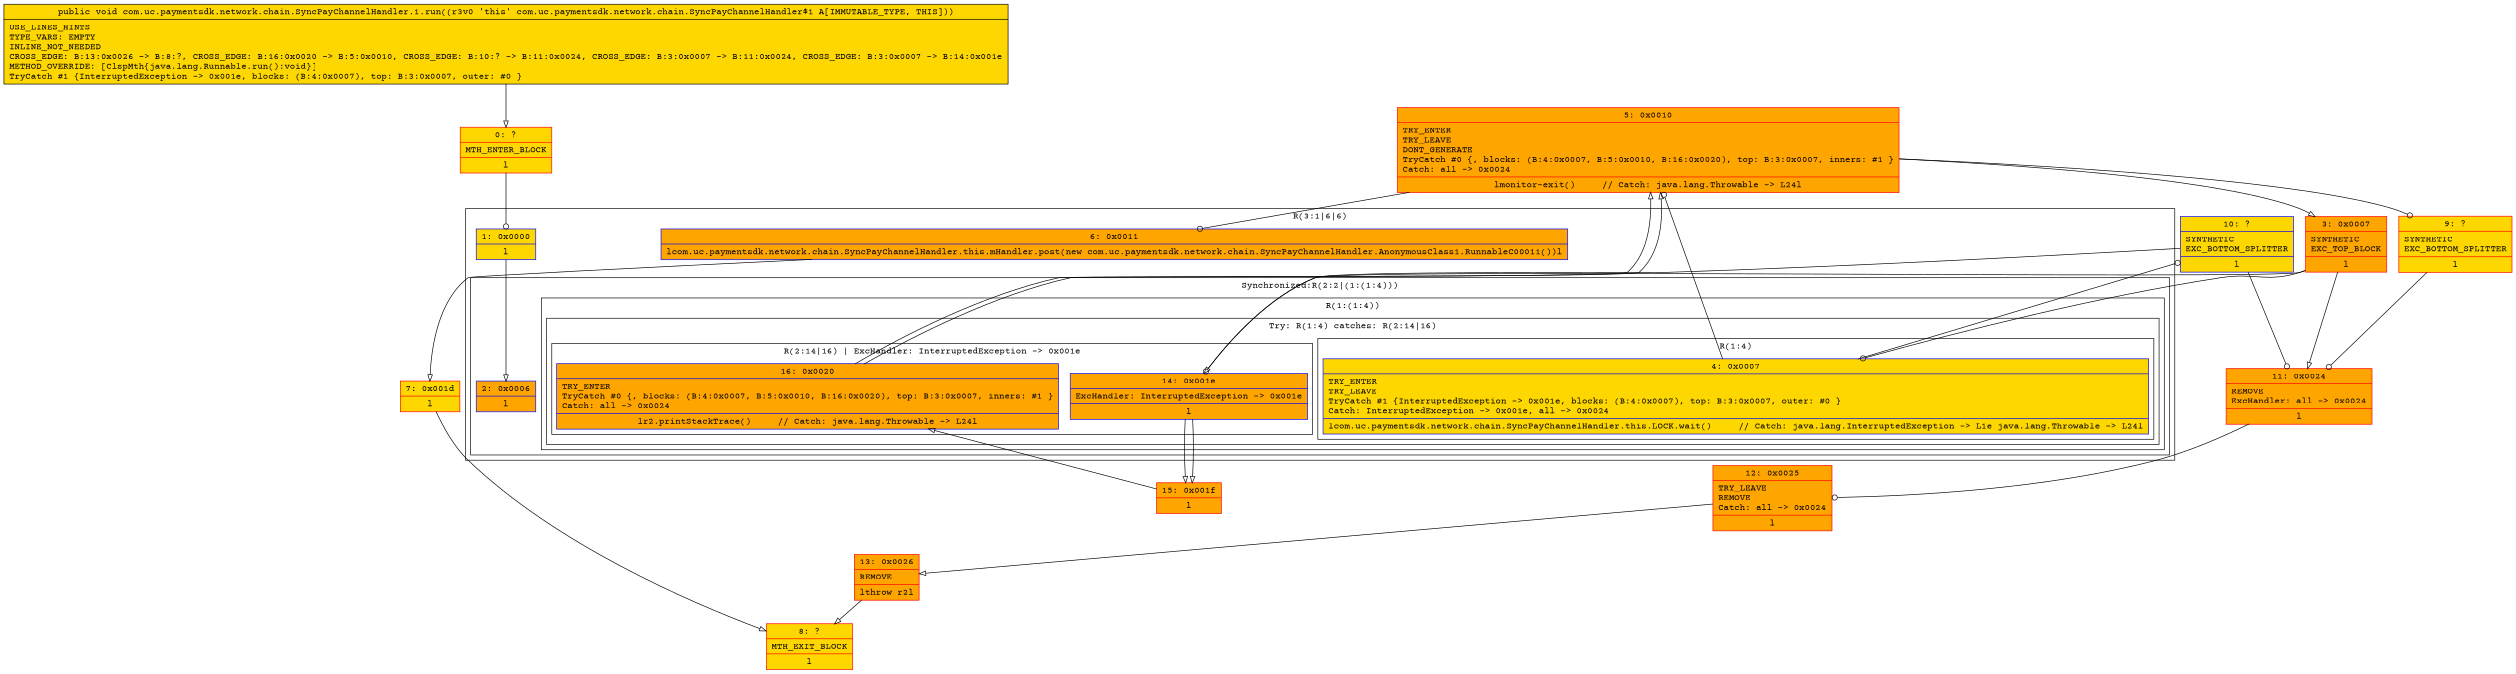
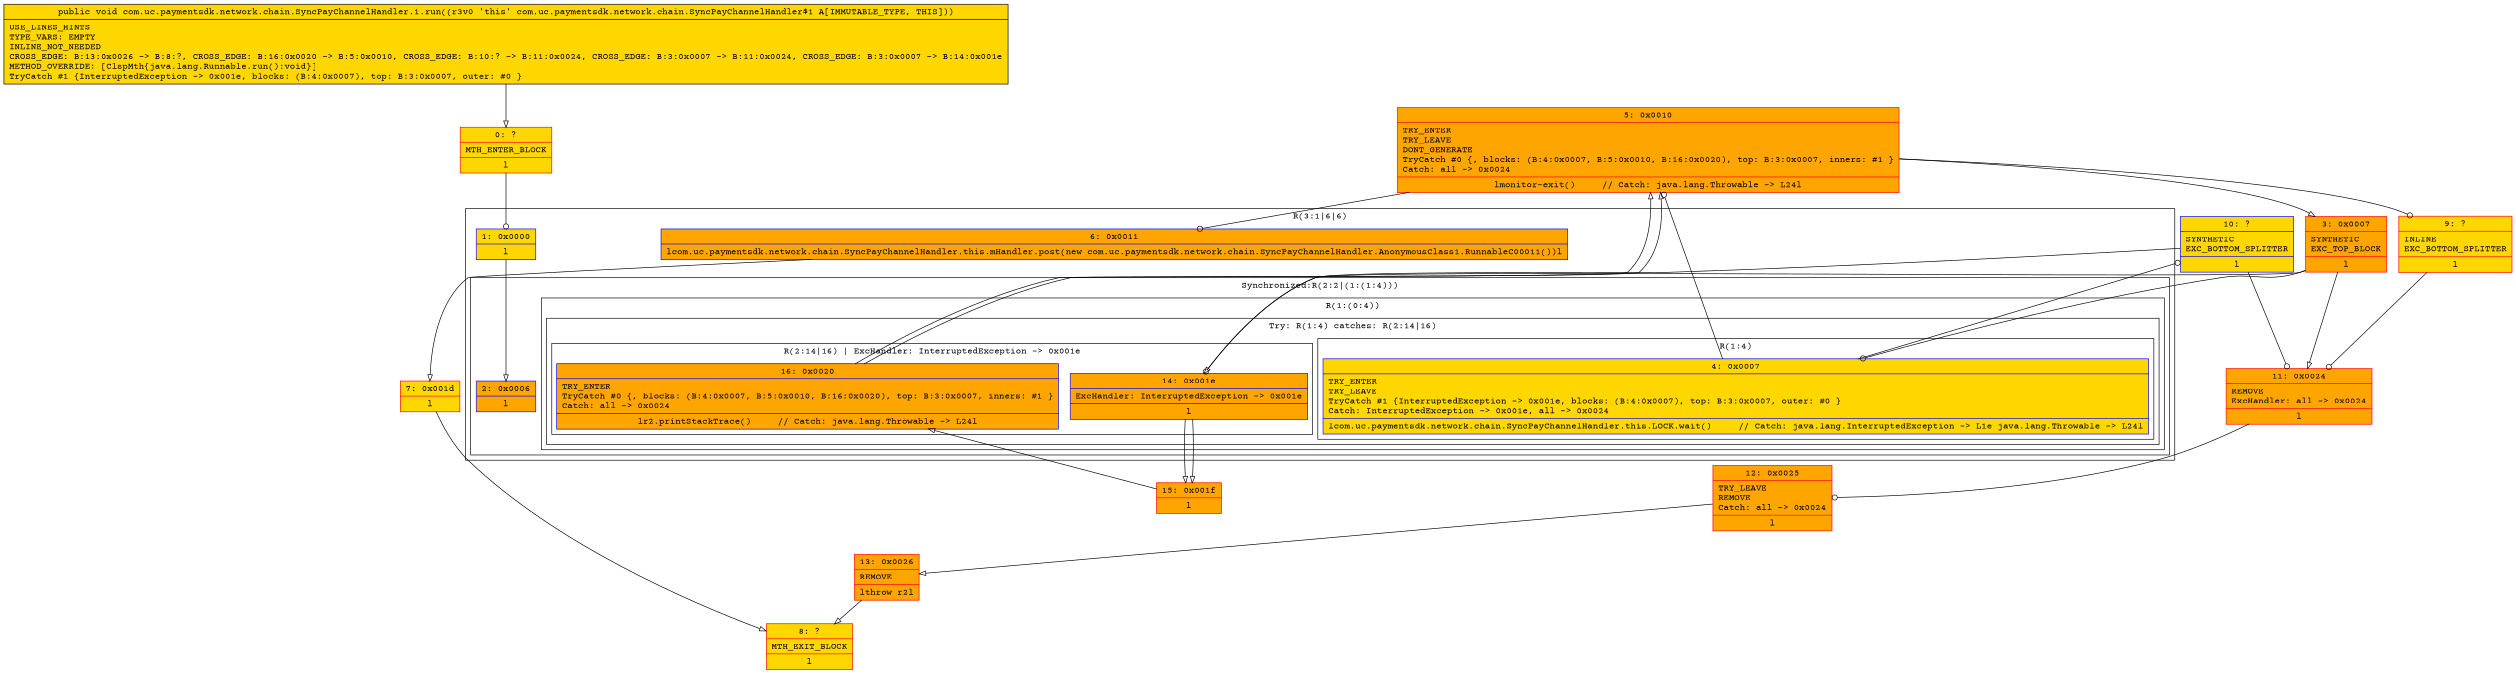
node "9: ?": text "SYNTHETIC" -> "INLINE"
cluster "R(1:(1:4))": label "R(1:(1:4))" -> "R(1:(0:4))"
